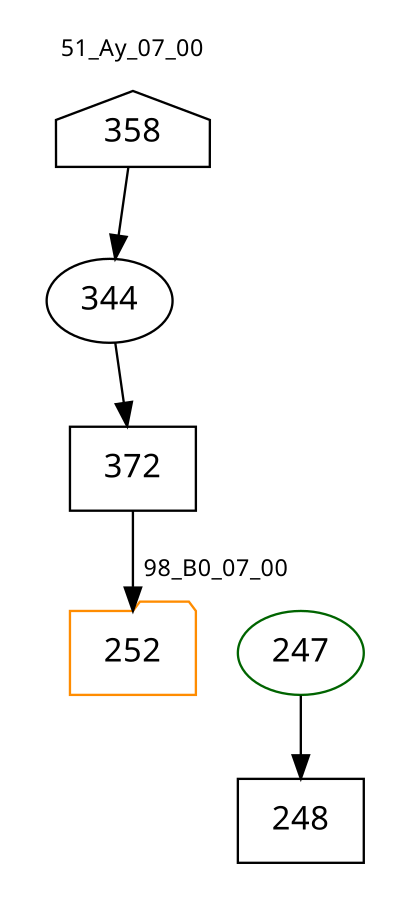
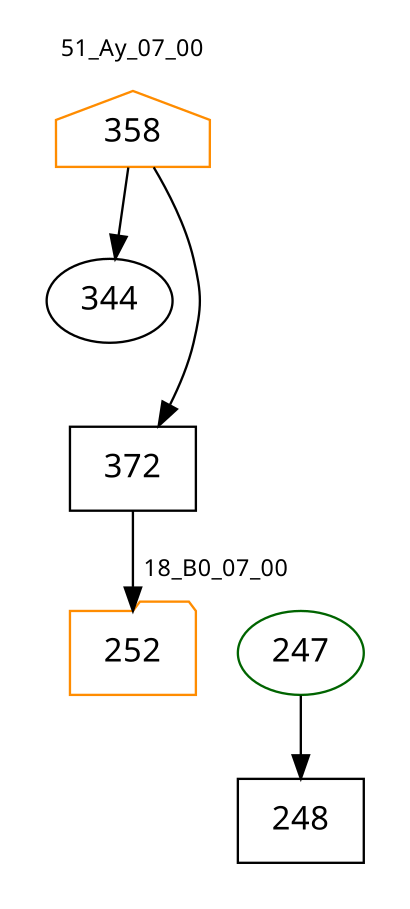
node "358": color black -> darkorange
edge "344" -> "372": now "358" -> "372"
cluster "98_B0_07_00": label "98_B0_07_00" -> "18_B0_07_00"
